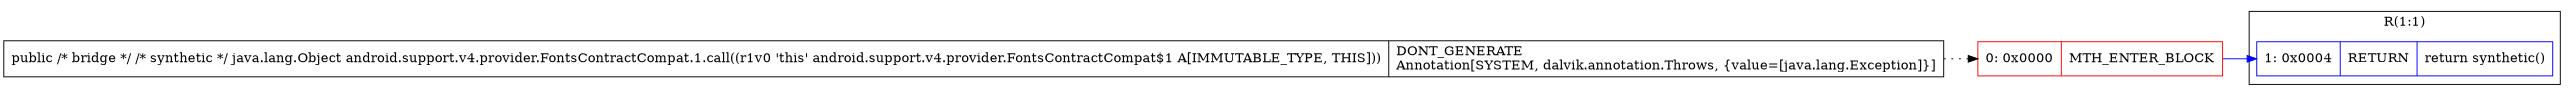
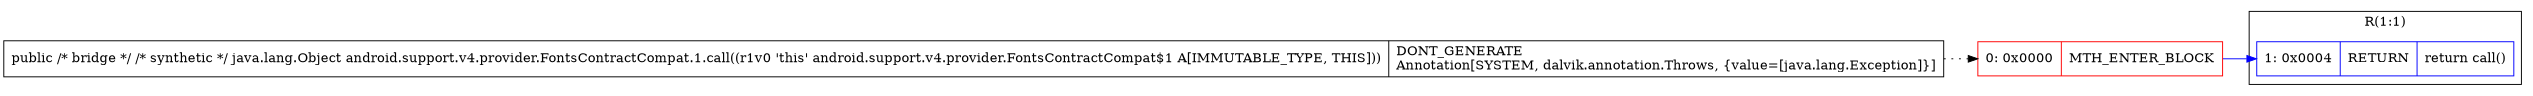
node "1: 0x0004": text "return synthetic()" -> "return call()"
